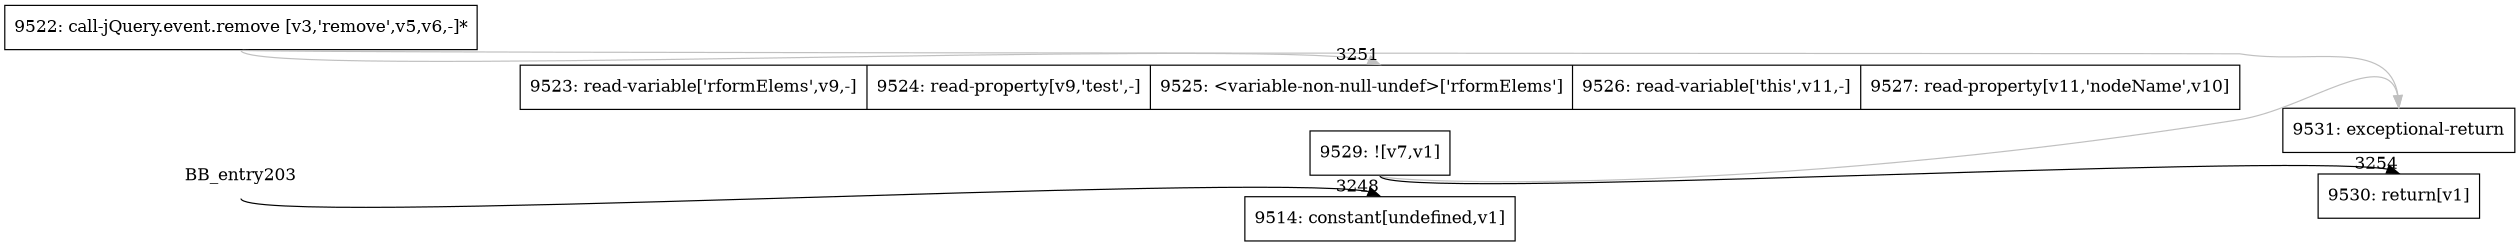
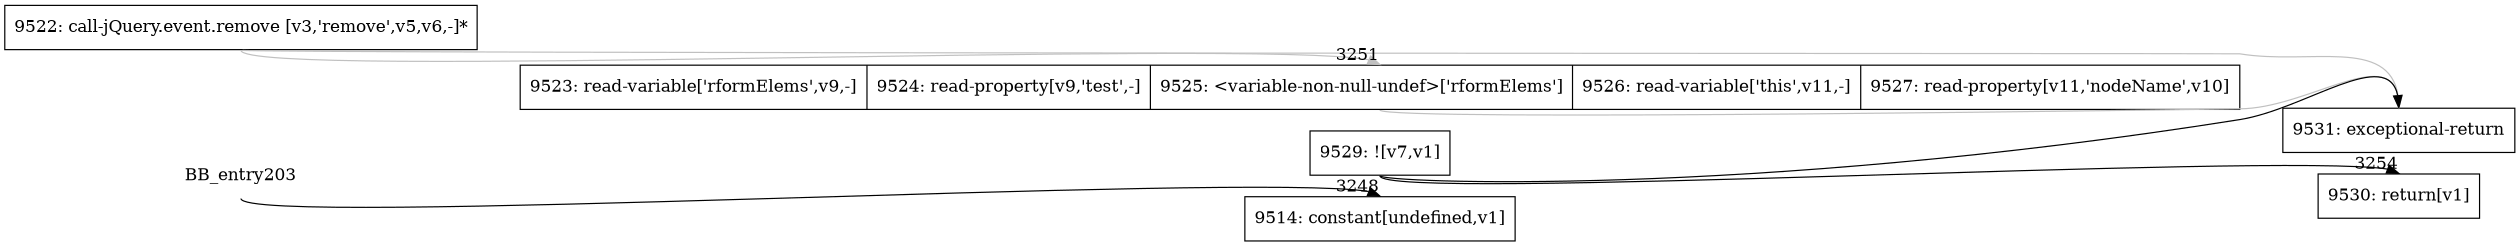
edge "9523: read-variable['rformElems',v9,-]" -> "9531: exceptional-return": added
edge "9529: ![v7,v1]" -> "9531: exceptional-return": color gray -> black
